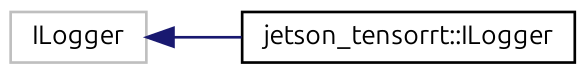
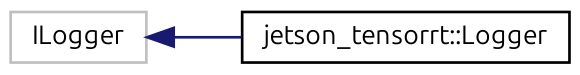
node "jetson_tensorrt::ILogger": label "jetson_tensorrt::ILogger" -> "jetson_tensorrt::Logger"
